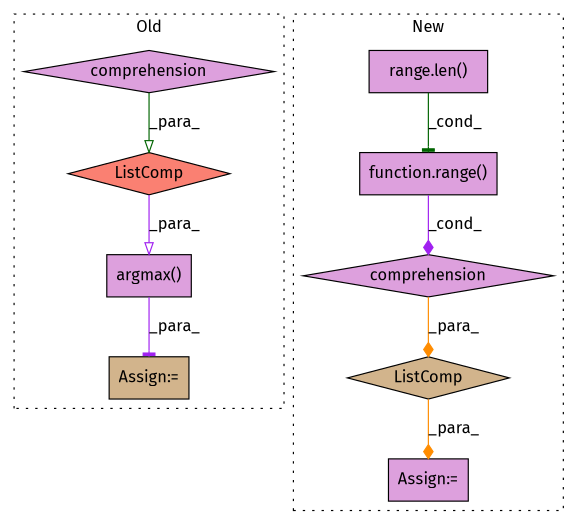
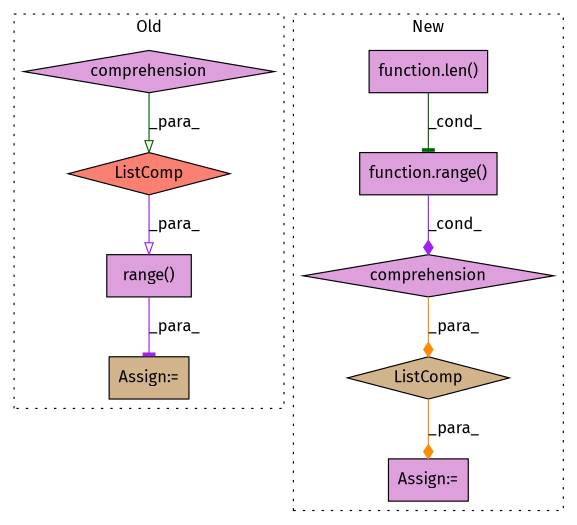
node "range.len()": label "range.len()" -> "function.len()"
node "argmax()": label "argmax()" -> "range()"
